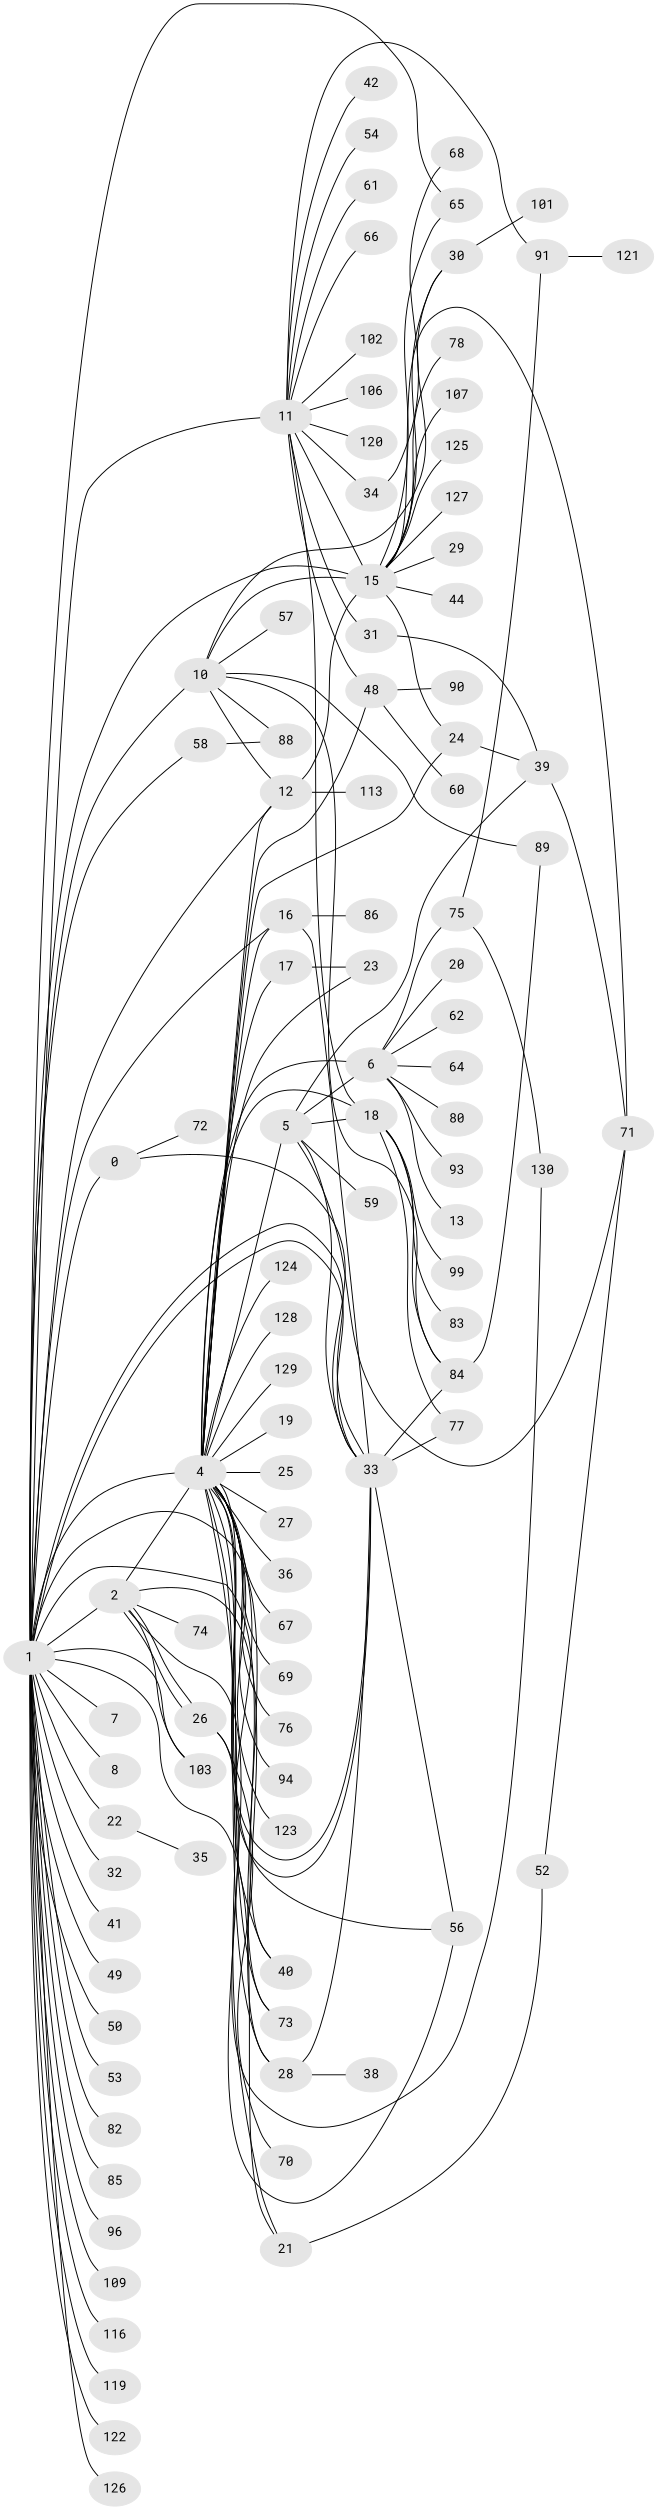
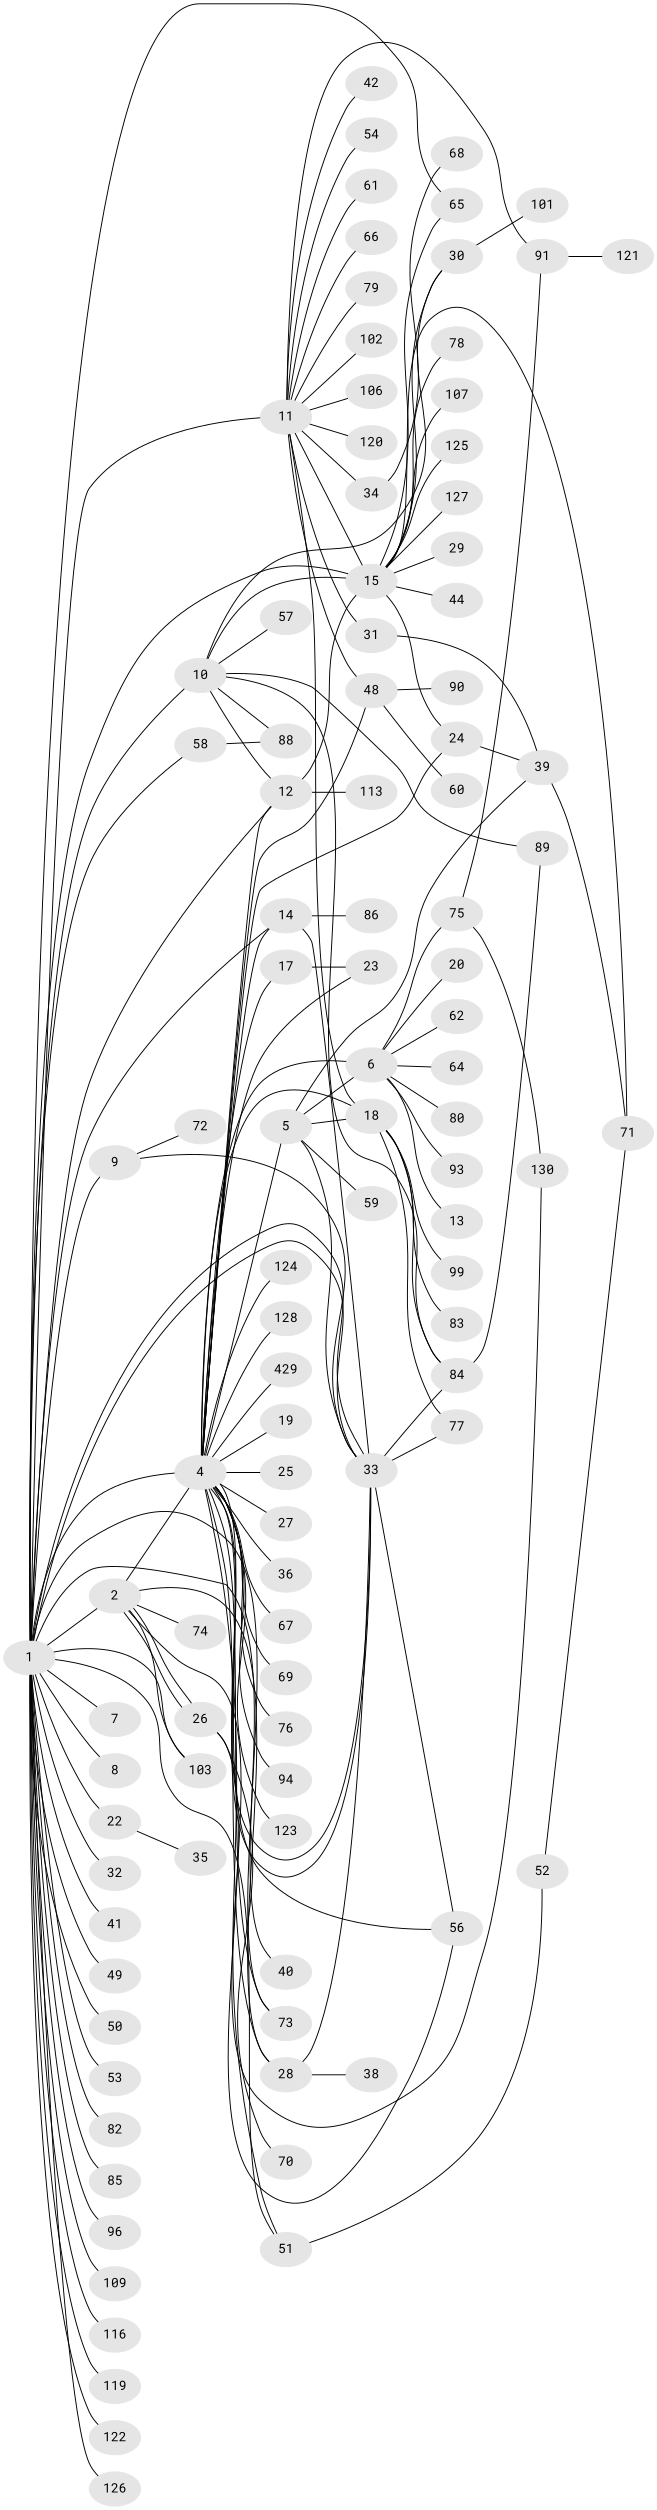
node "79": added
node "16": label "16" -> "14"
node "0": label "0" -> "9"
node "129": label "129" -> "429"
edge "5" -- "71": removed
edge "4" -- "40": removed
node "21": label "21" -> "51"
